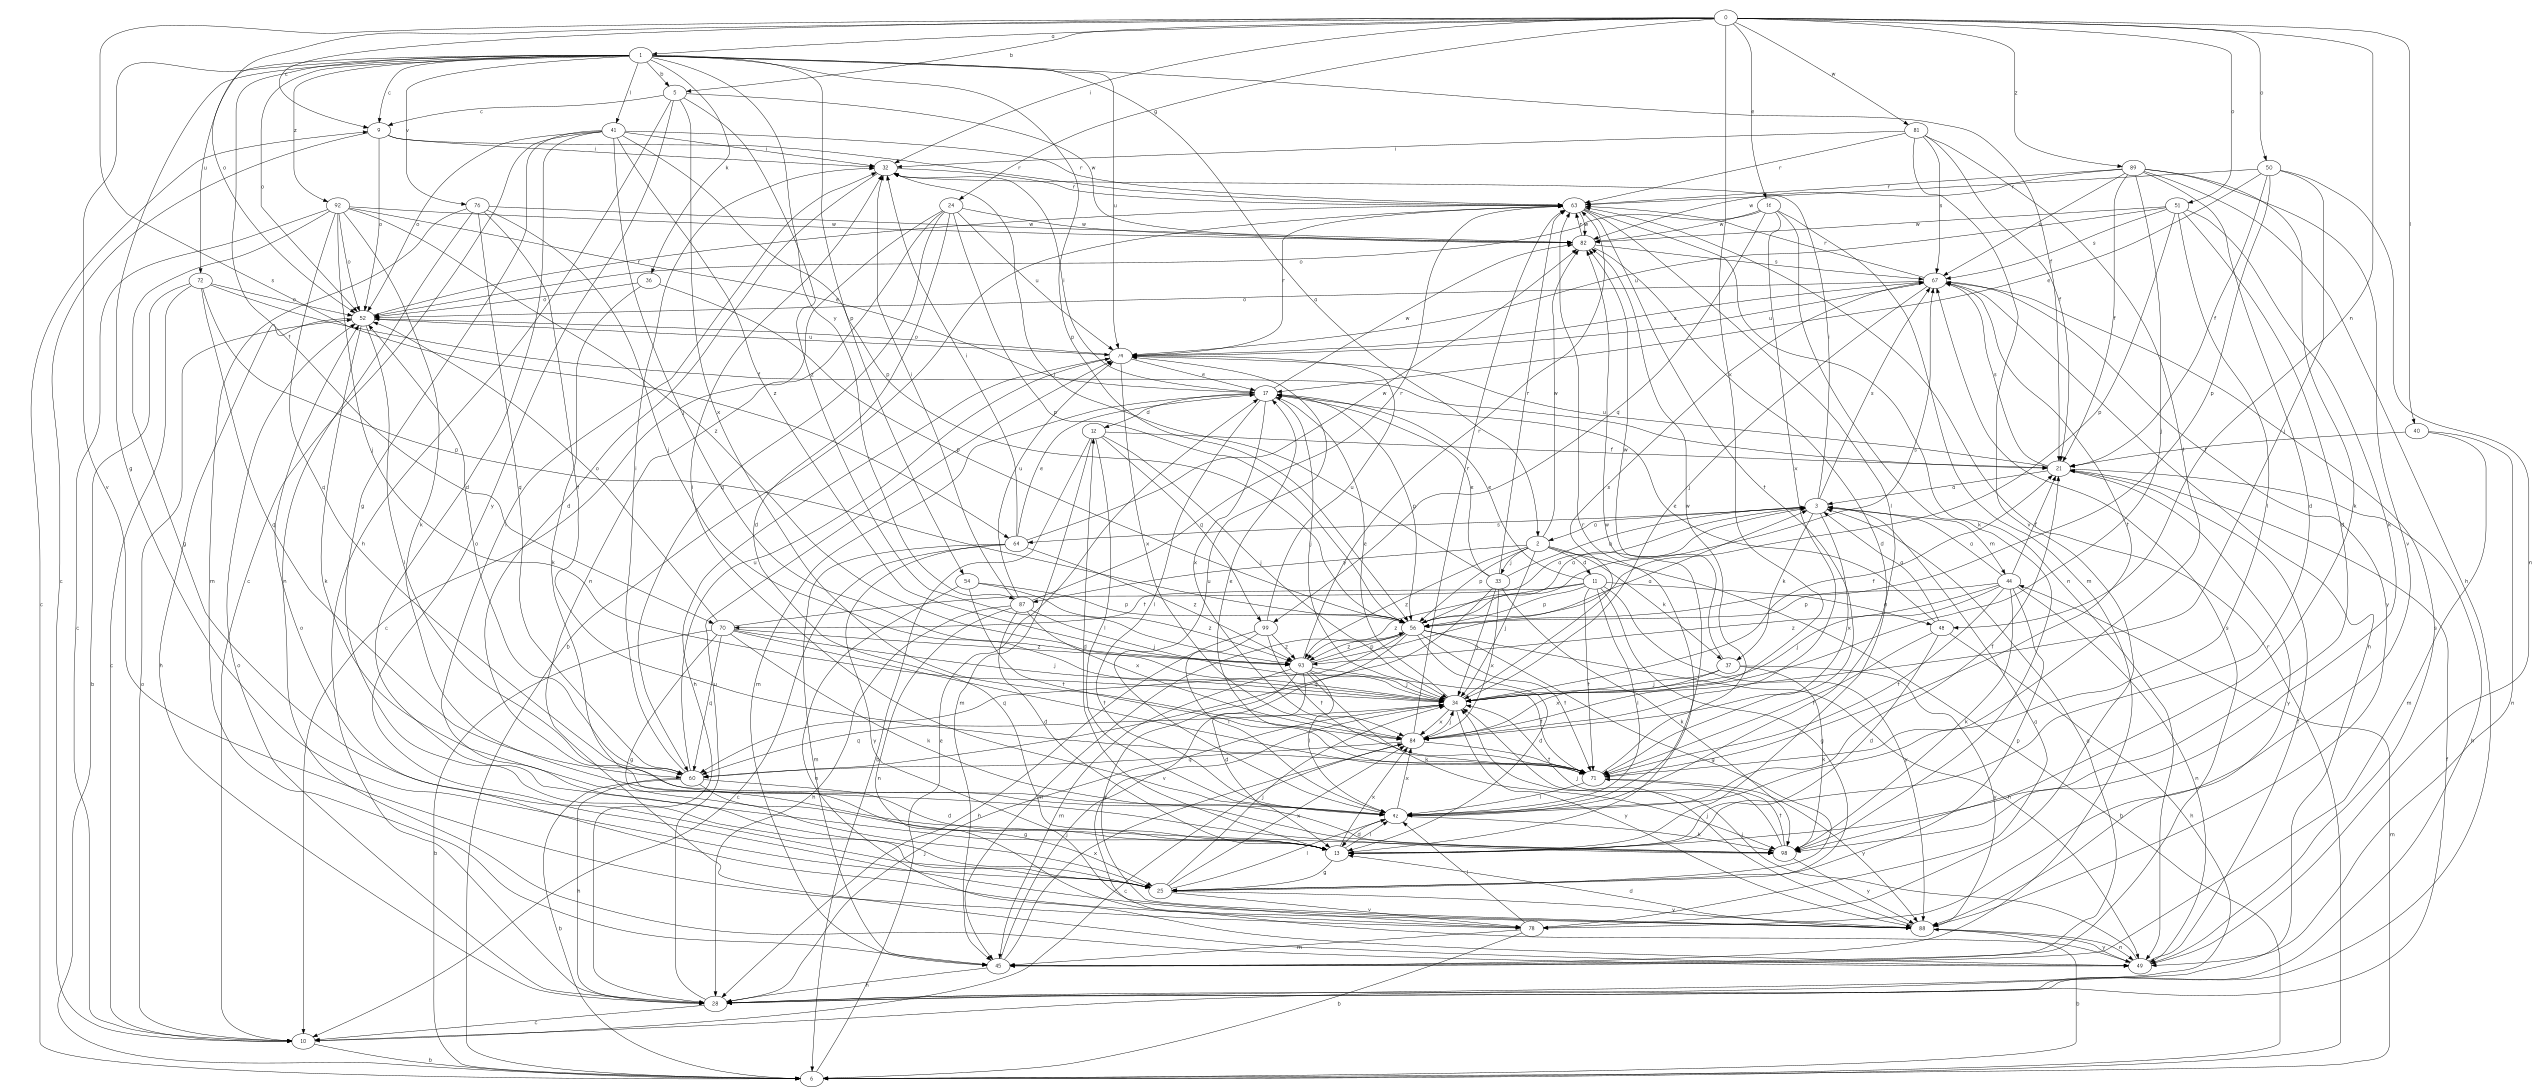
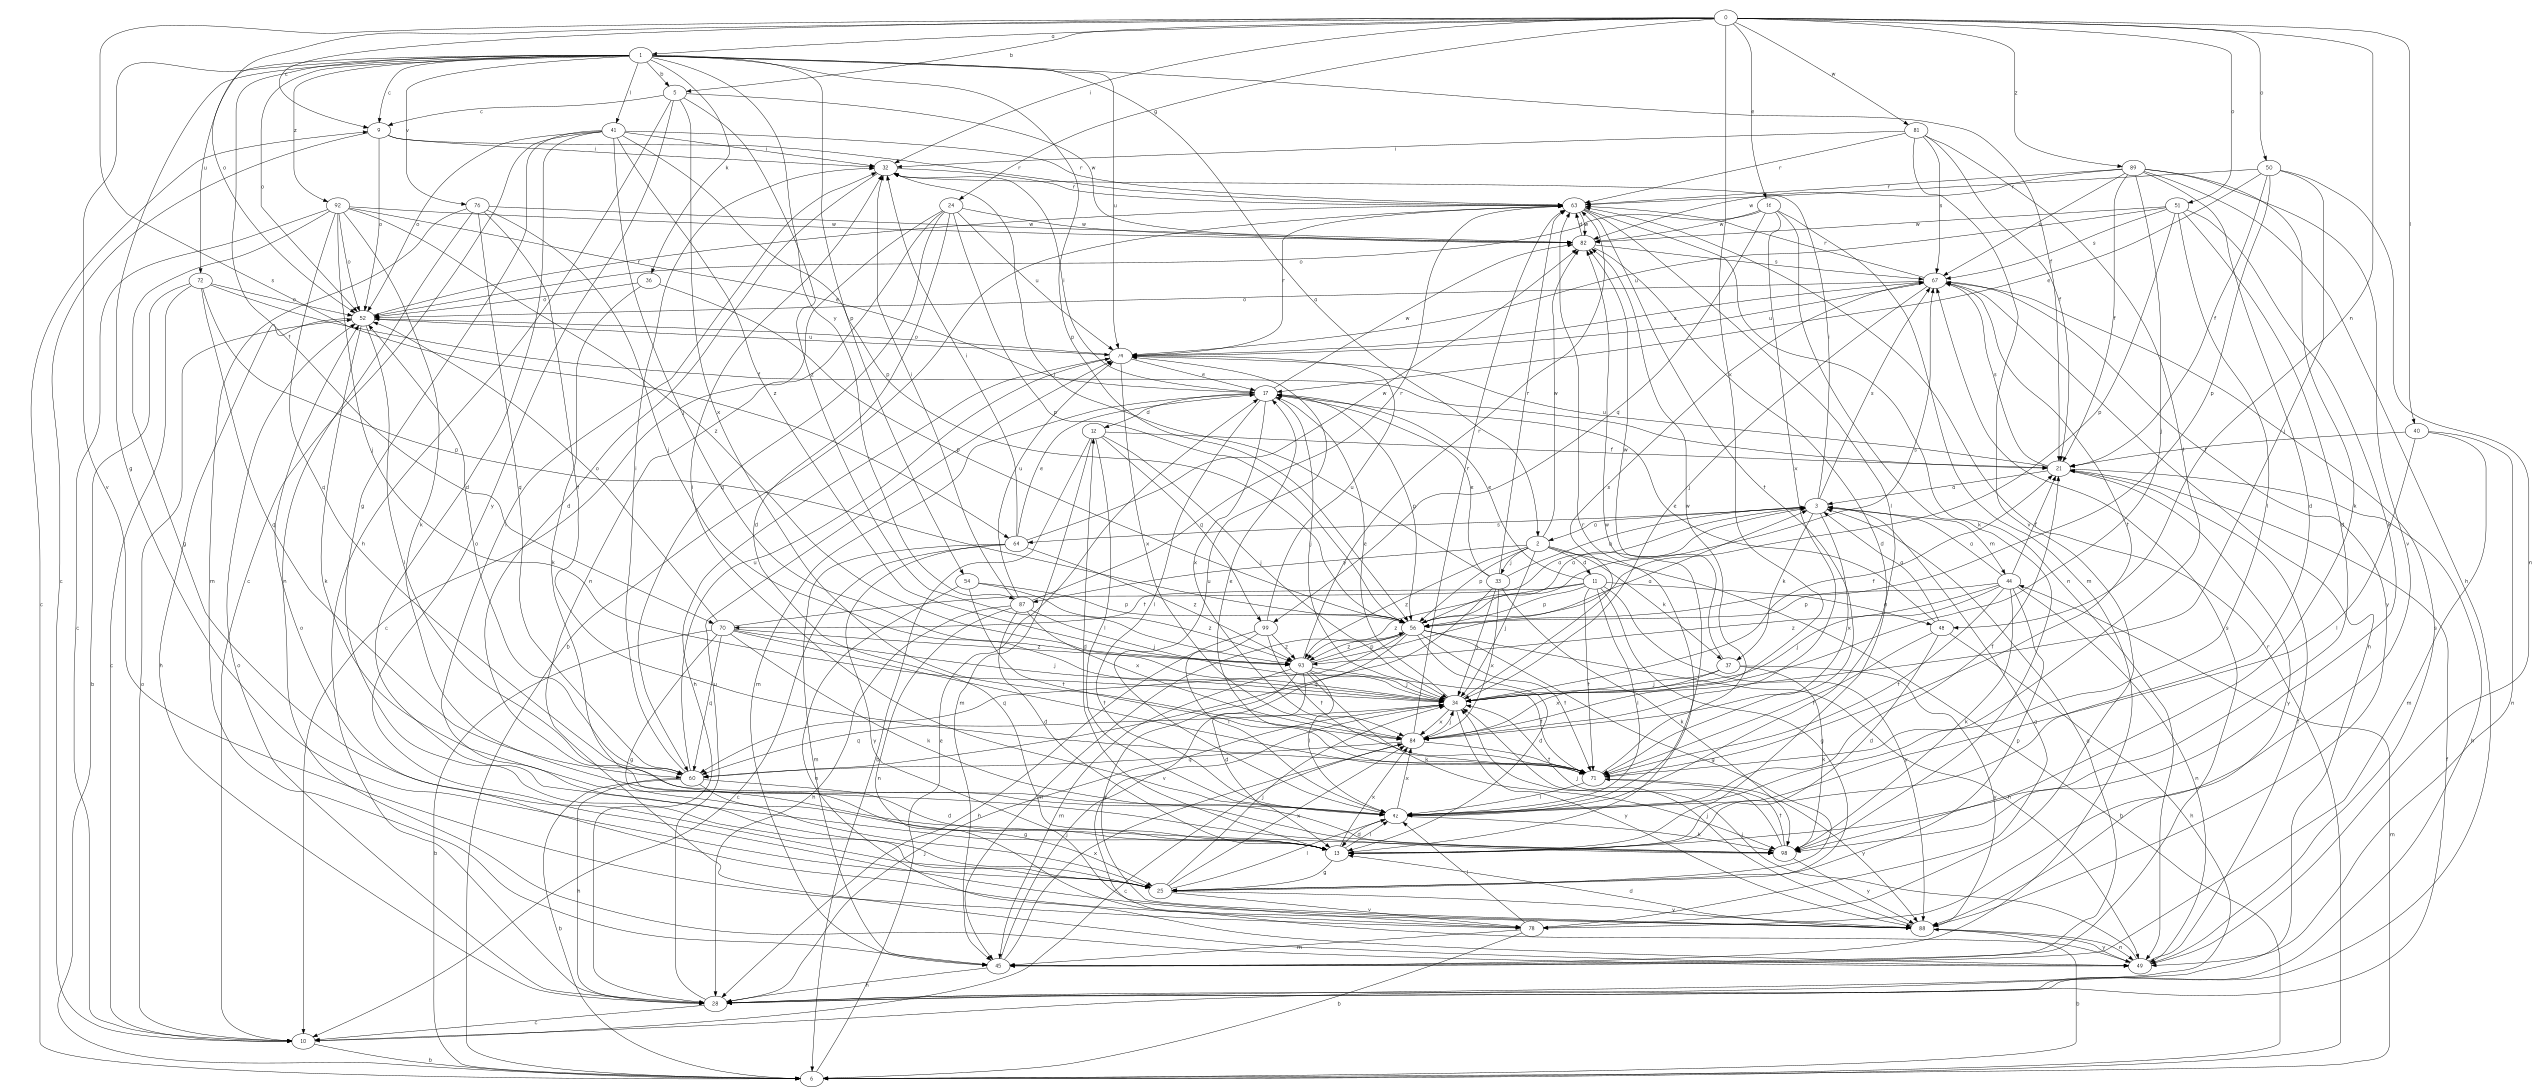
edge "82" -> "63": label "r" -> "d"
edge "40" -> "42": added, label "l"
